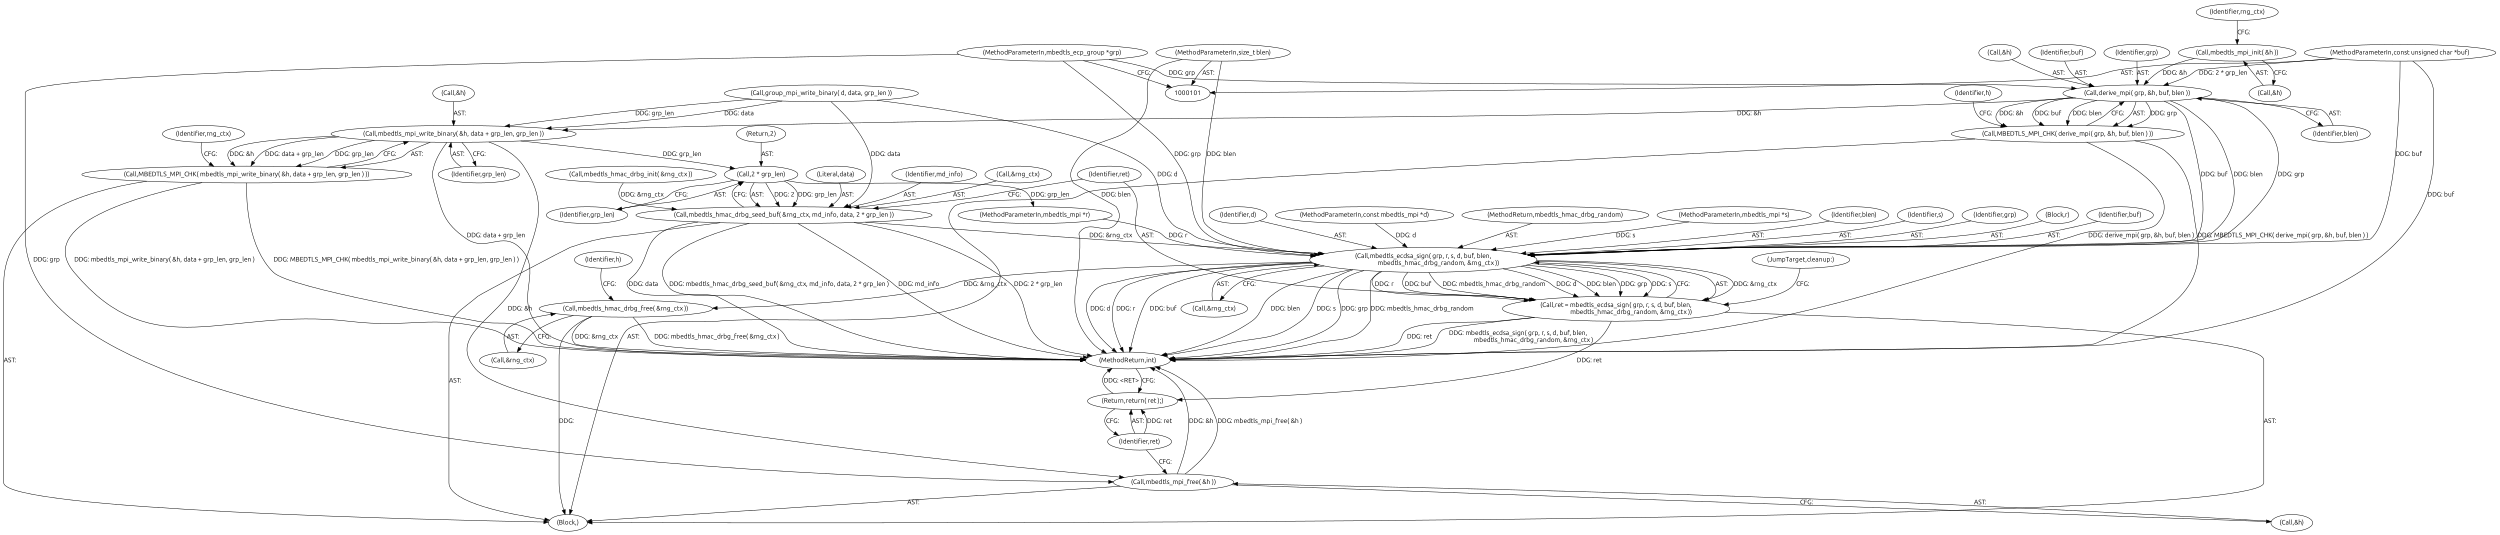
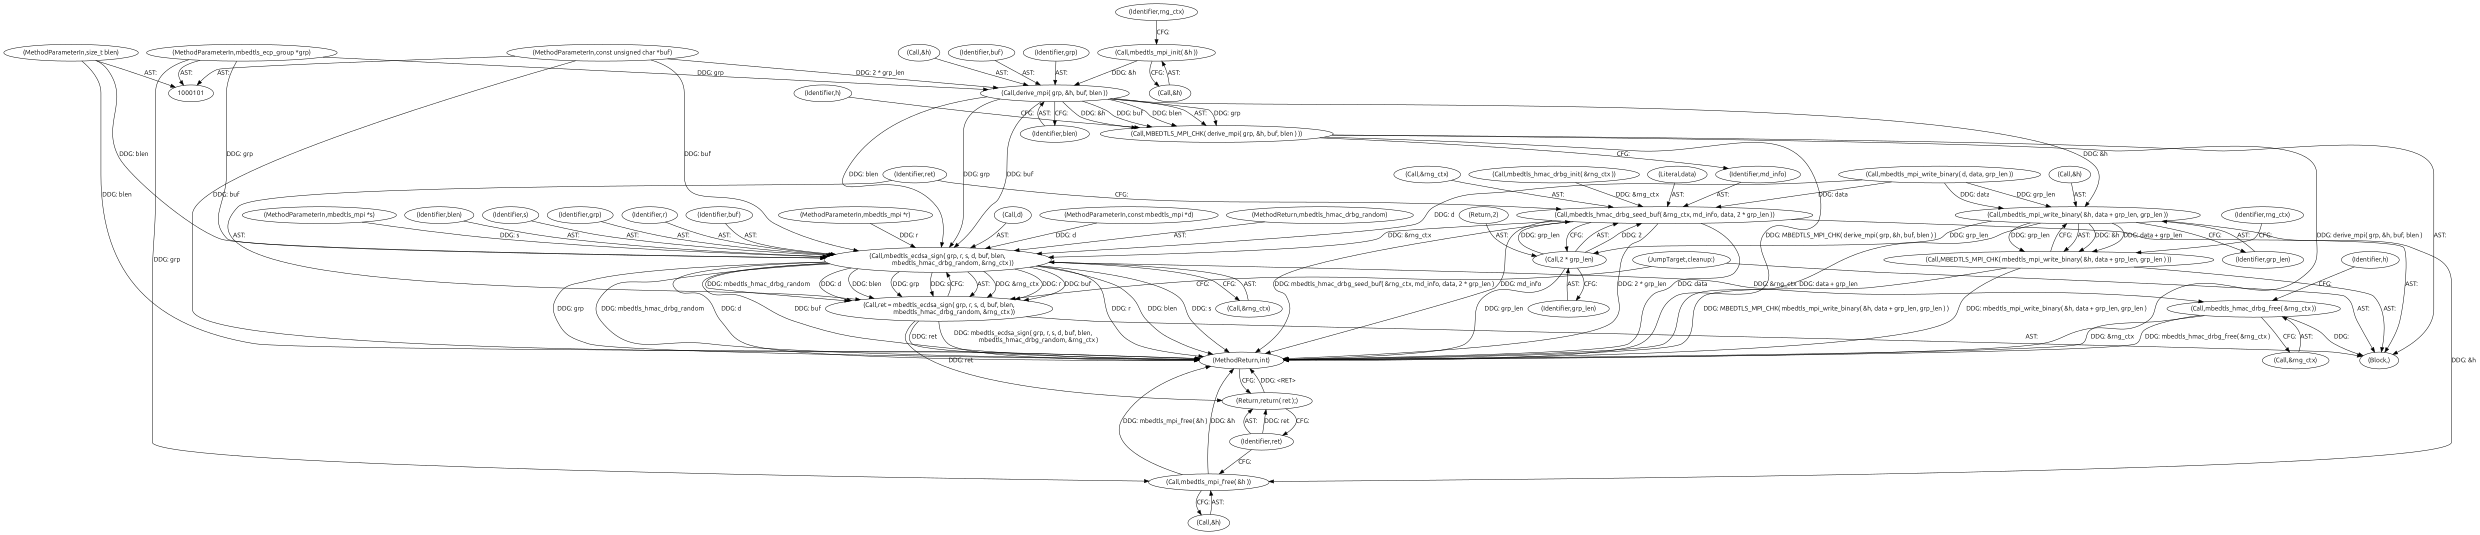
edge "(MethodParameterIn,mbedtls_ecp_group *grp)" -> "1000101": label "CFG: " -> "AST: "
node "(Call,group_mpi_write_binary( d, data, grp_len ))": label "(Call,group_mpi_write_binary( d, data, grp_len ))" -> "(Call,mbedtls_mpi_write_binary( d, data, grp_len ))"
edge "(Call,MBEDTLS_MPI_CHK( derive_mpi( grp, &h, buf, blen ) ))" -> "(Call,derive_mpi( grp, &h, buf, blen ))": now "(Call,MBEDTLS_MPI_CHK( derive_mpi( grp, &h, buf, blen ) ))" -> "(Identifier,md_info)"
edge "(Call,2 * grp_len)" -> "(MethodParameterIn,mbedtls_mpi *r)": now "(Call,2 * grp_len)" -> "(MethodReturn,int)"
node "(Identifier,d)": label "(Identifier,d)" -> "(Call,d)"
node "(Block,r)": label "(Block,r)" -> "(Identifier,r)"
edge "(Call,mbedtls_mpi_free( &h ))" -> "(Block,)": now "(JumpTarget,cleanup:)" -> "(Block,)"
